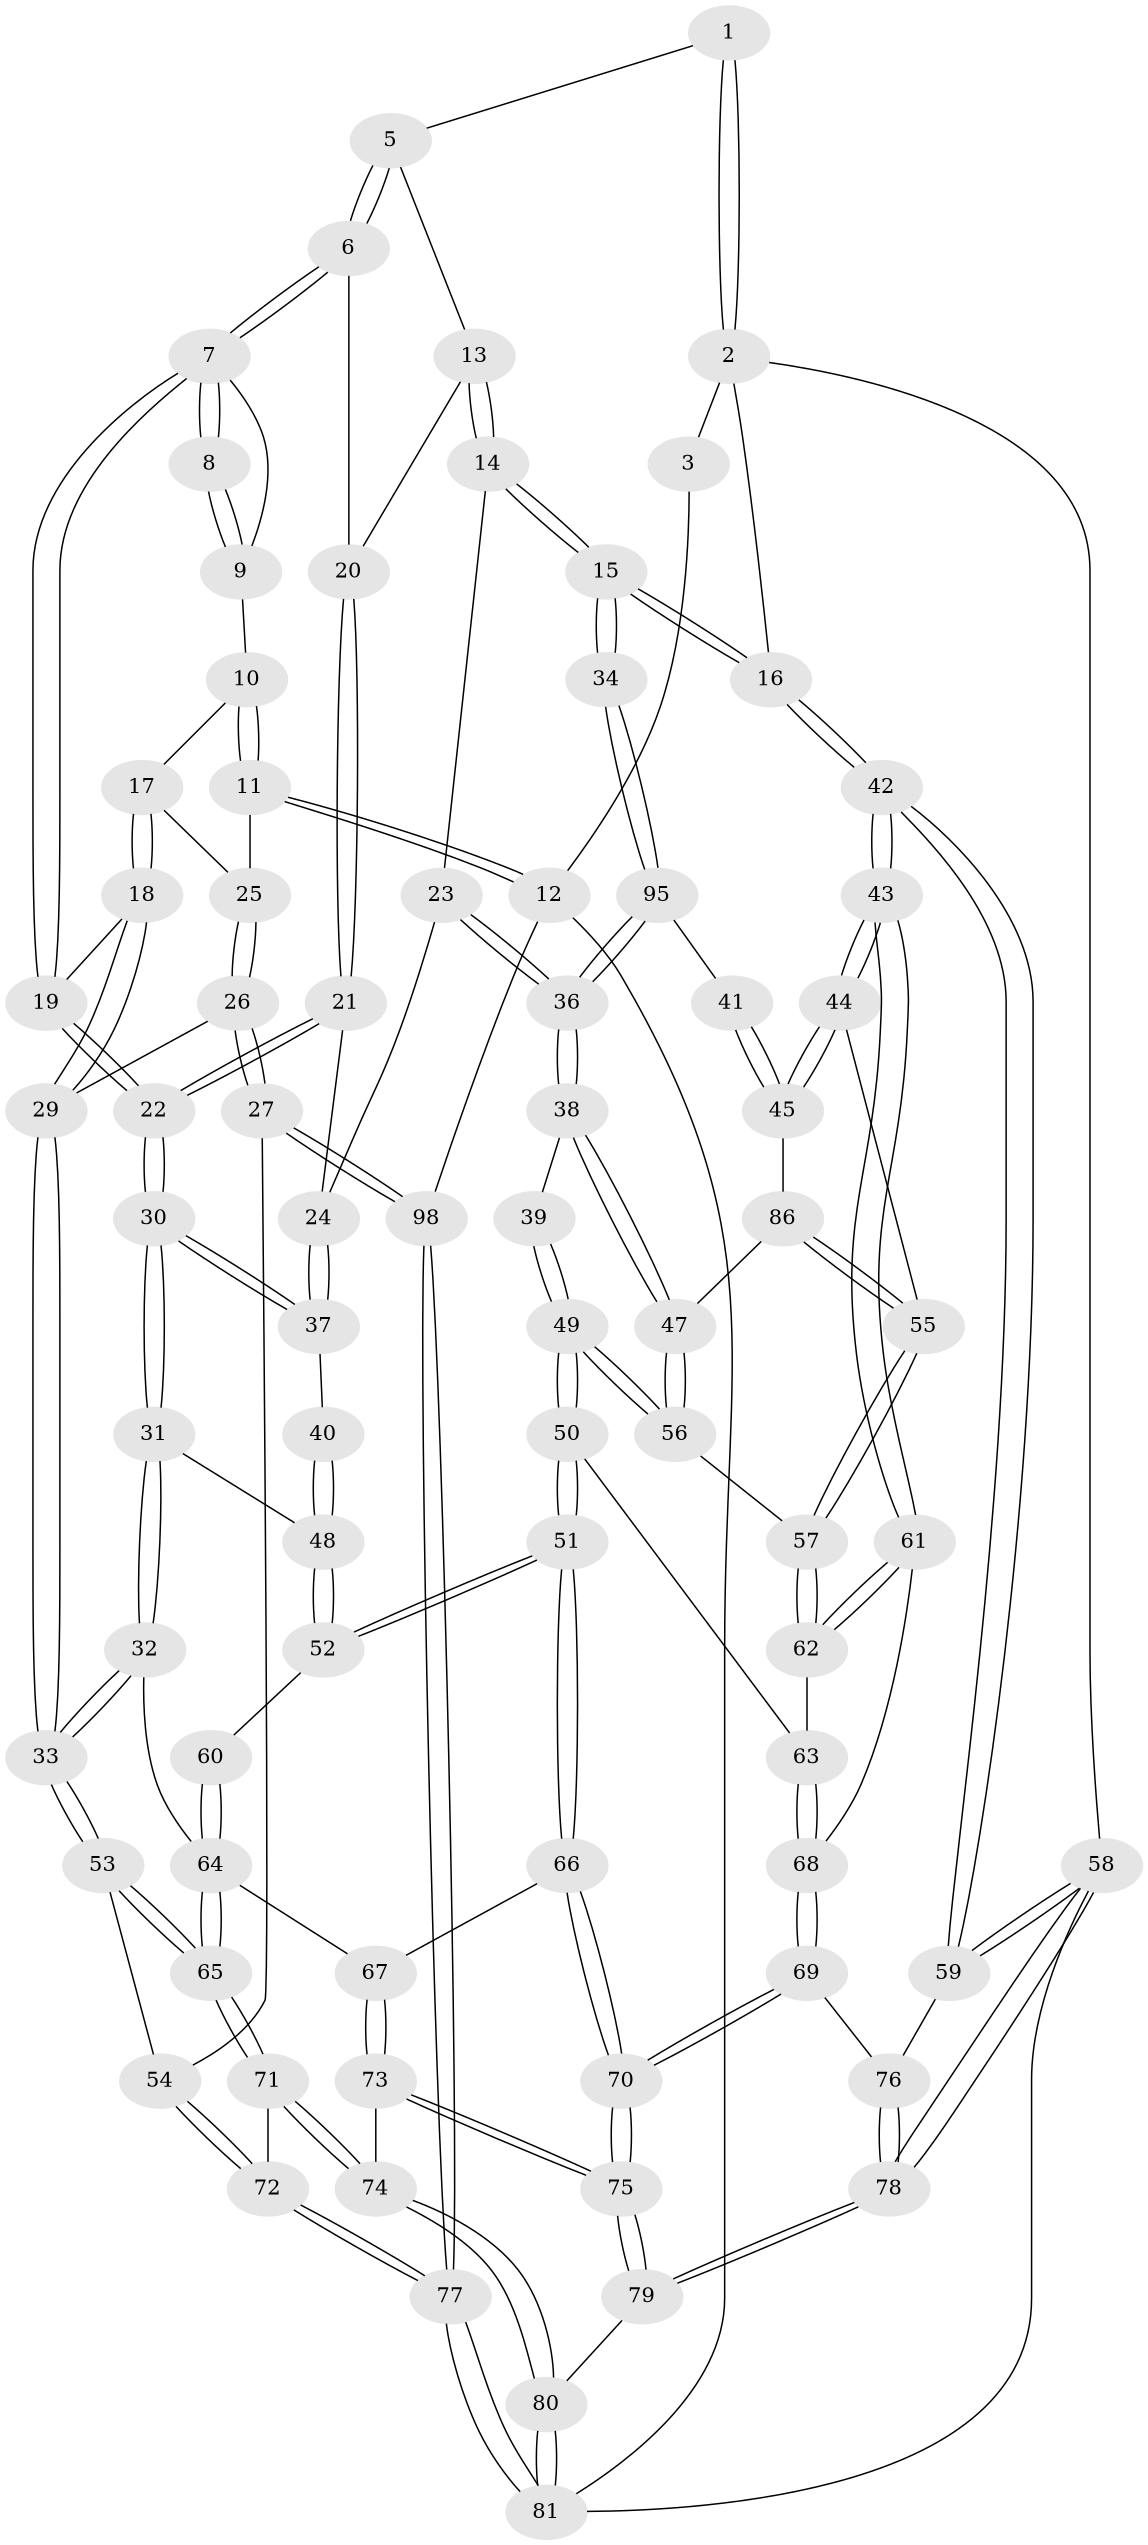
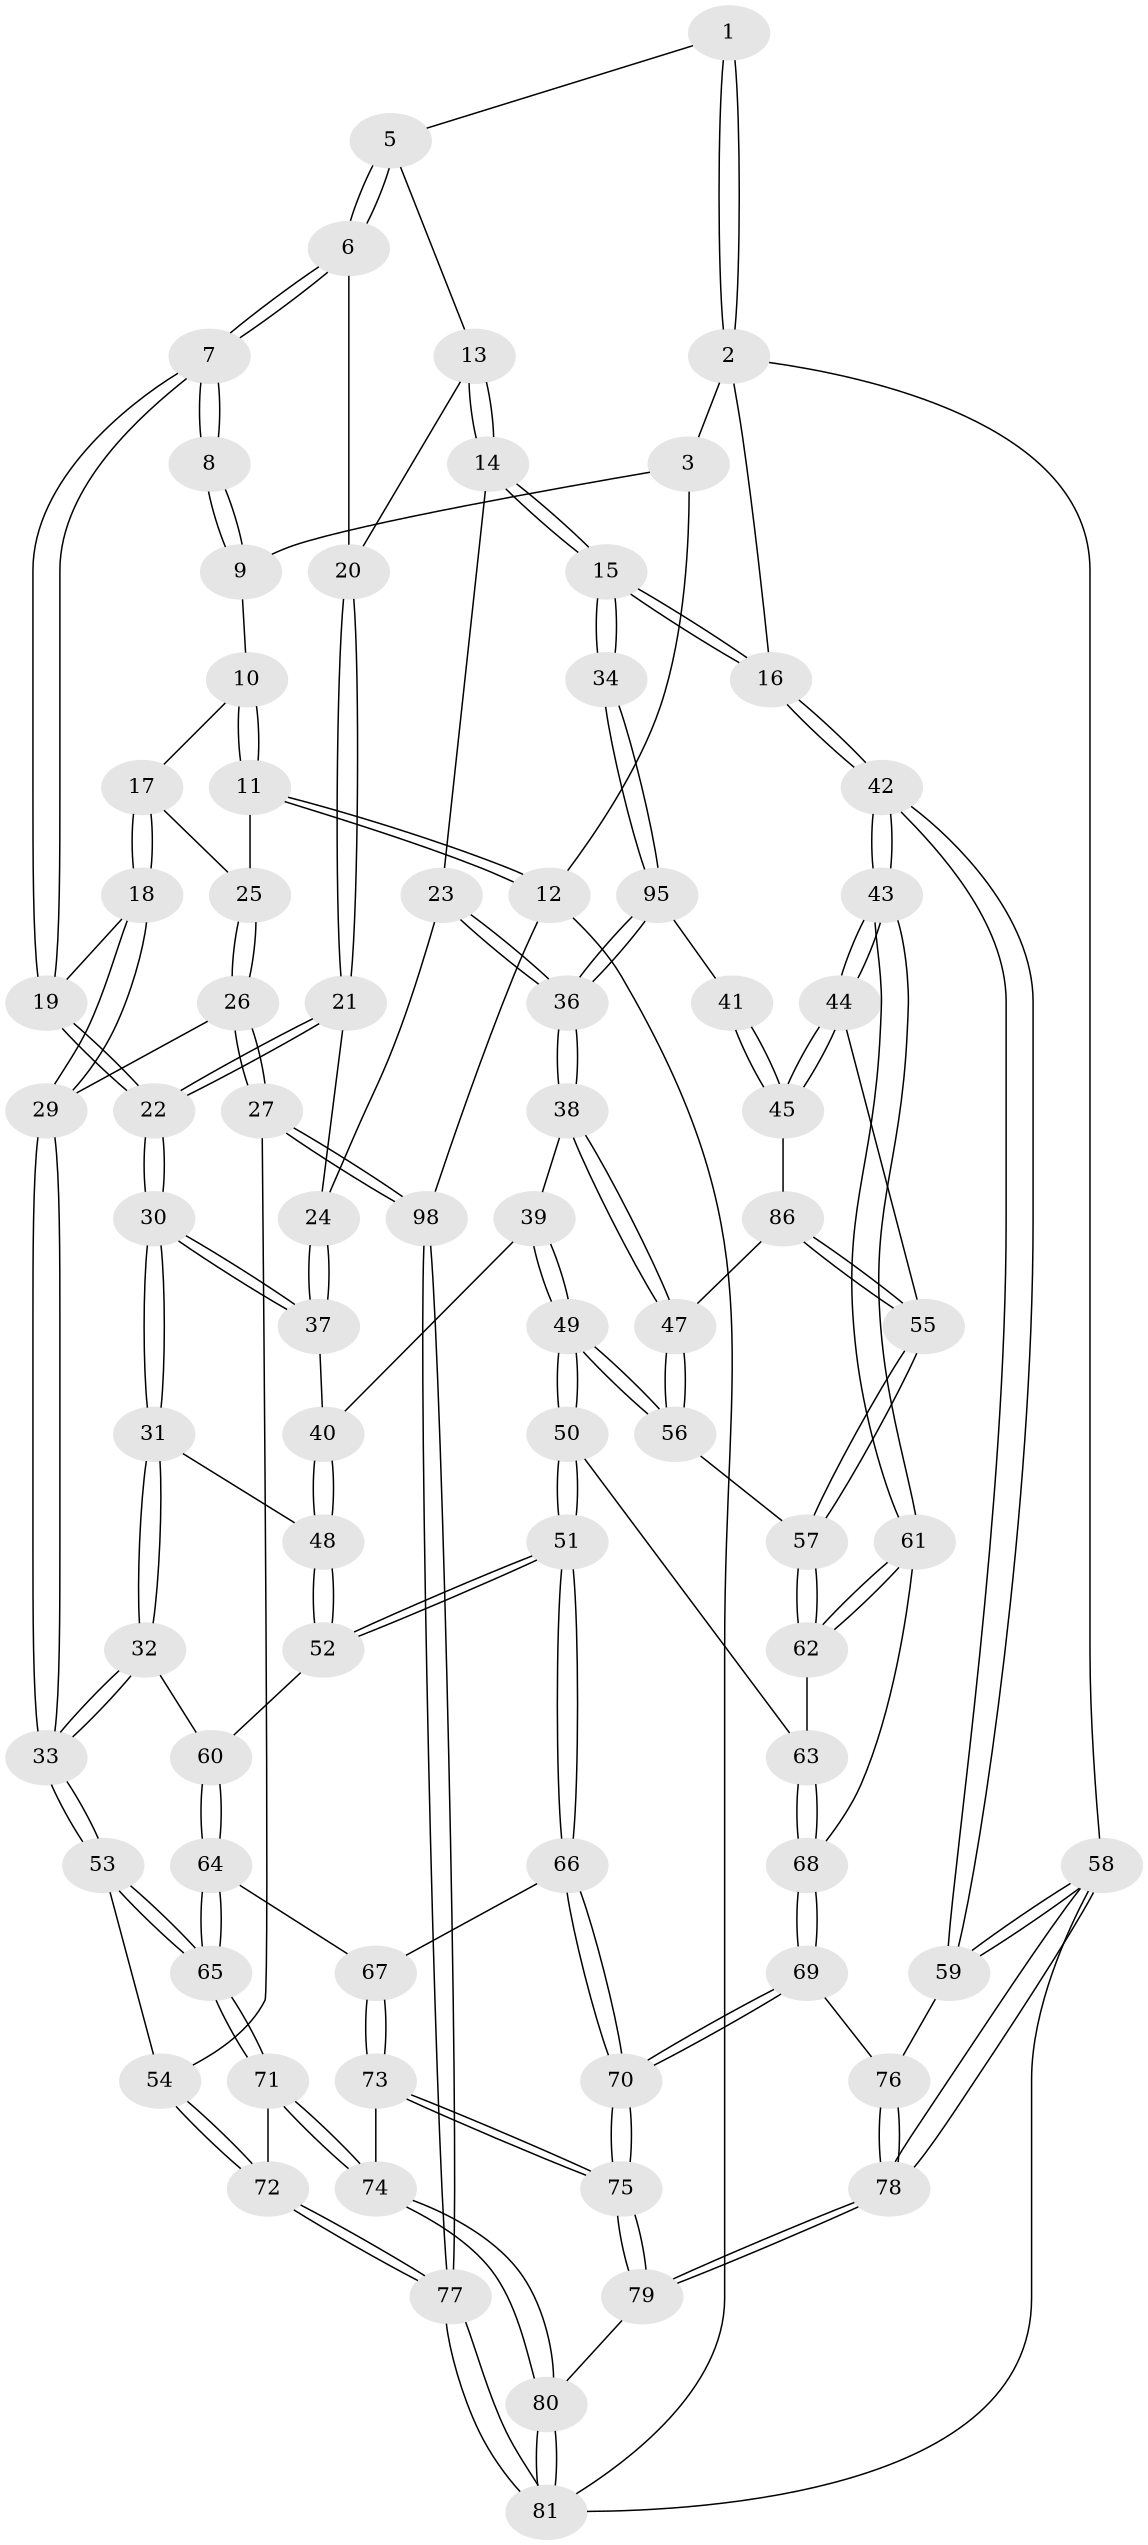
edge "7" -- "9": now "3" -- "9"
edge "39" -- "40": added
edge "32" -- "64": now "32" -- "60"
